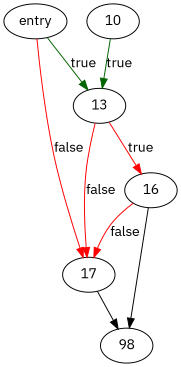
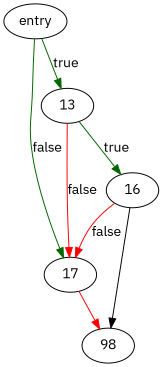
node "10": removed
edge "13" -> "16": color red -> darkgreen
edge "entry" -> "17": color red -> darkgreen
edge "17" -> "98": color black -> red
